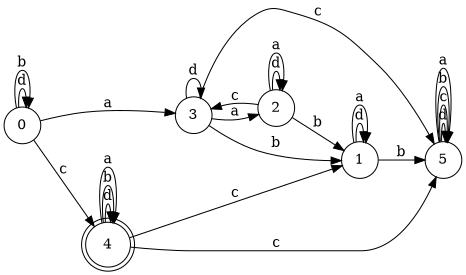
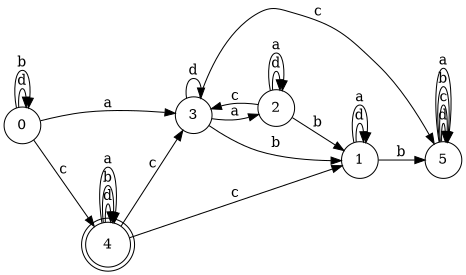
edge "4" -> "5": now "4" -> "3"
